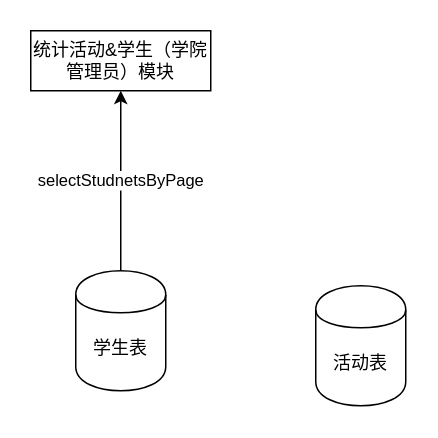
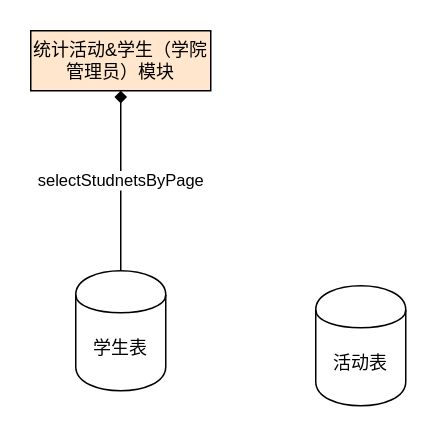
node "统计活动&学生（学院管理员）模块": fillcolor #ffffff -> #ffe6cc
edge "学生表" -> "统计活动&学生（学院管理员）模块": arrowhead classic -> diamond
